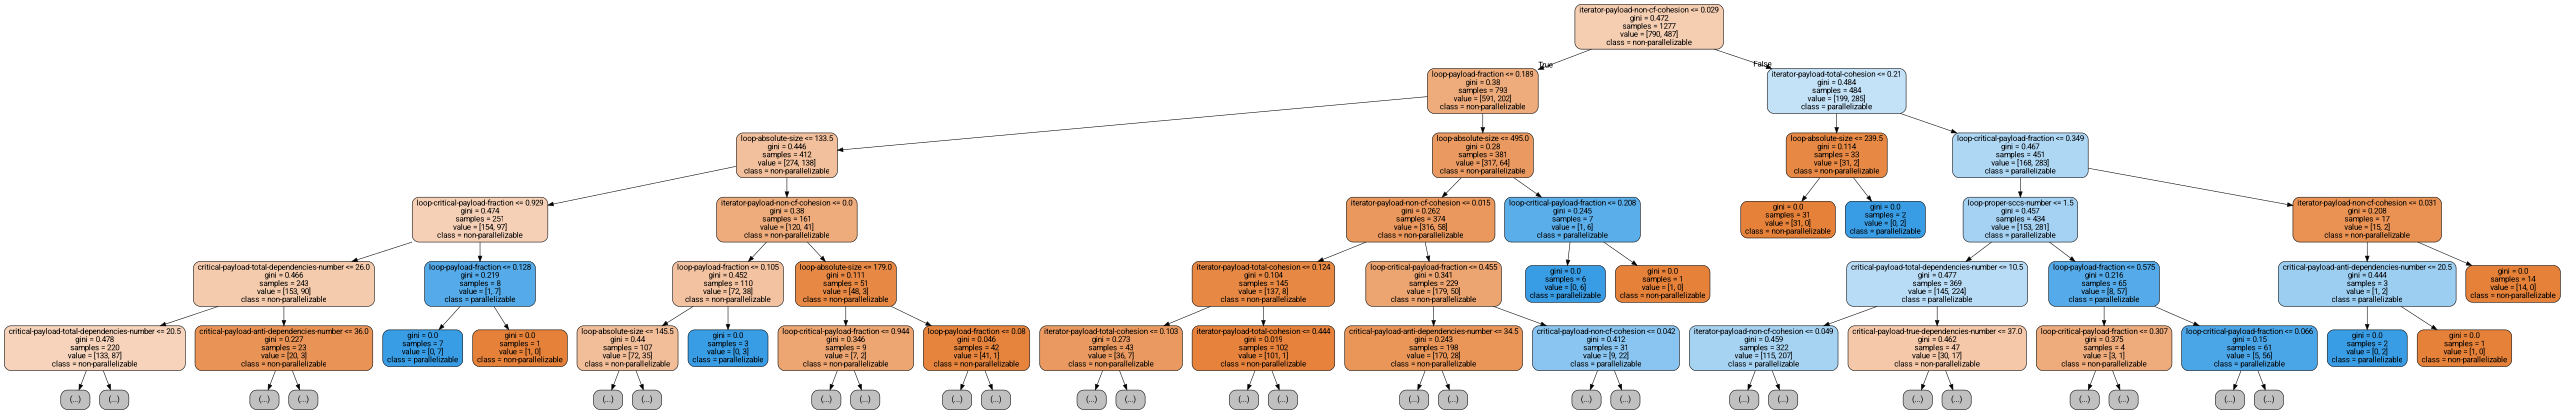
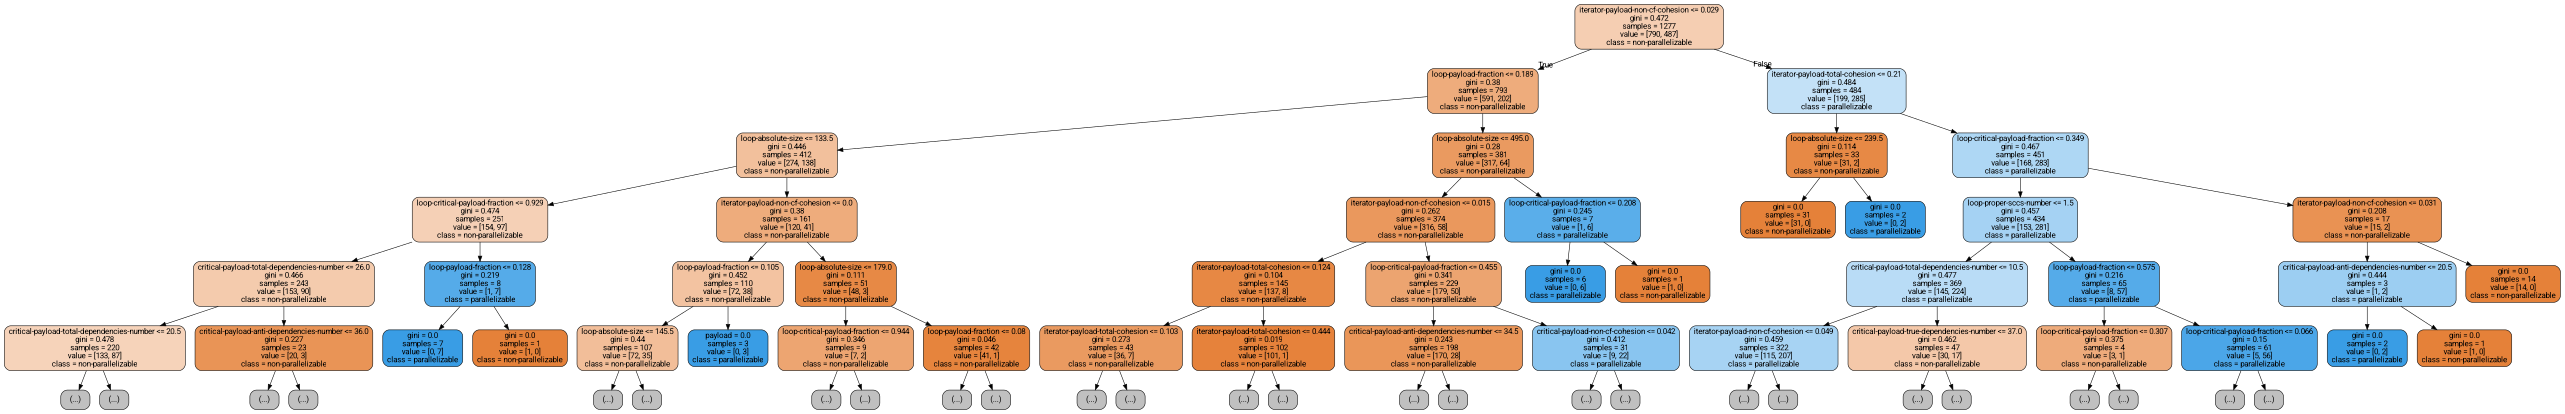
node "gini = 0.0 samples = 3 value = [0, 3] class = parallelizable": label "gini = 0.0 samples = 3 value = [0, 3] class = parallelizable" -> "payload = 0.0 samples = 3 value = [0, 3] class = parallelizable"
